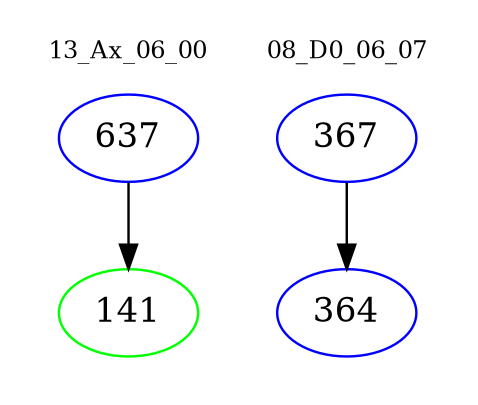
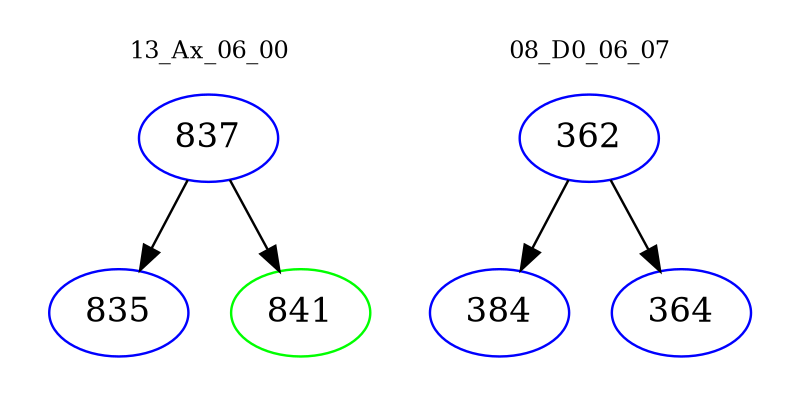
node "637": label "637" -> "837"
node "367": label "367" -> "362"
node "835": added
node "141": label "141" -> "841"
node "384": added
